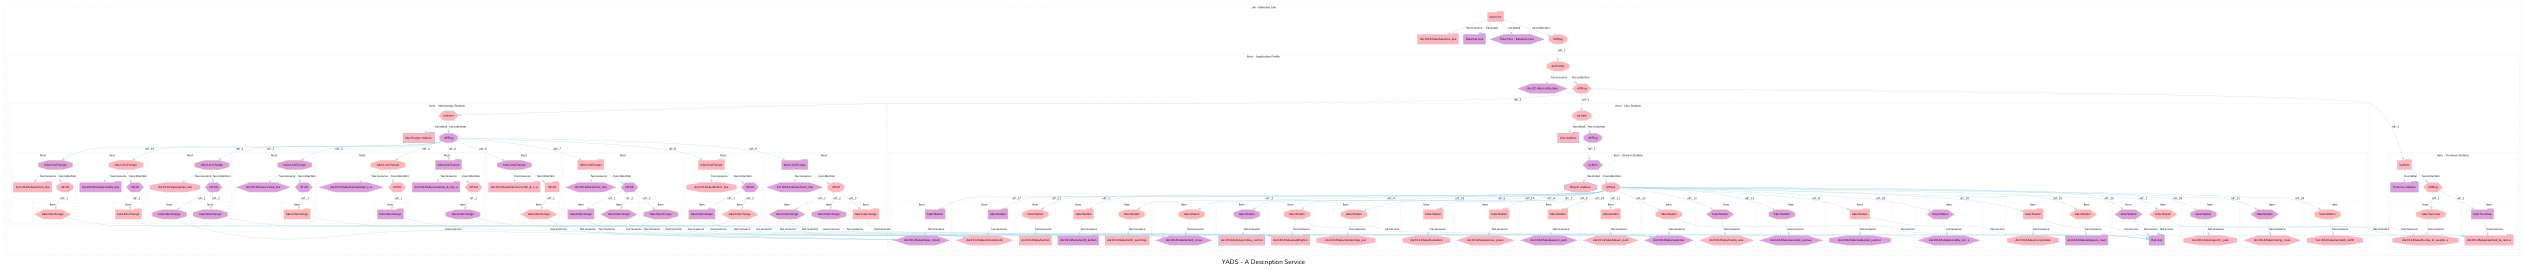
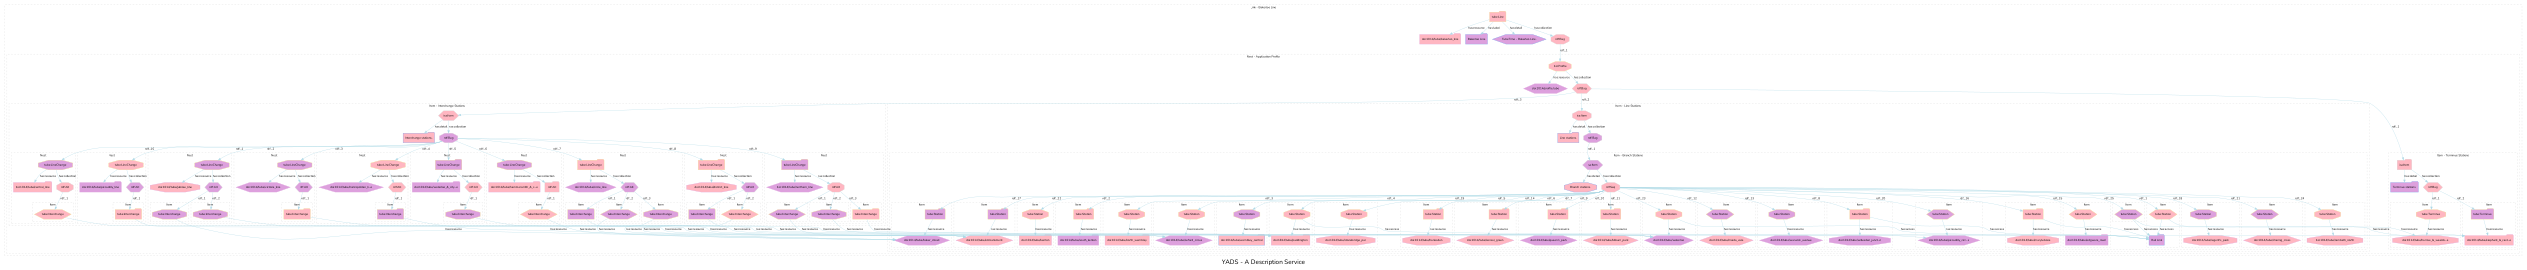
node "doi:1014/piccadilly.tube": label "doi:1014/piccadilly.tube" -> "doi:1014/profile.tube"
